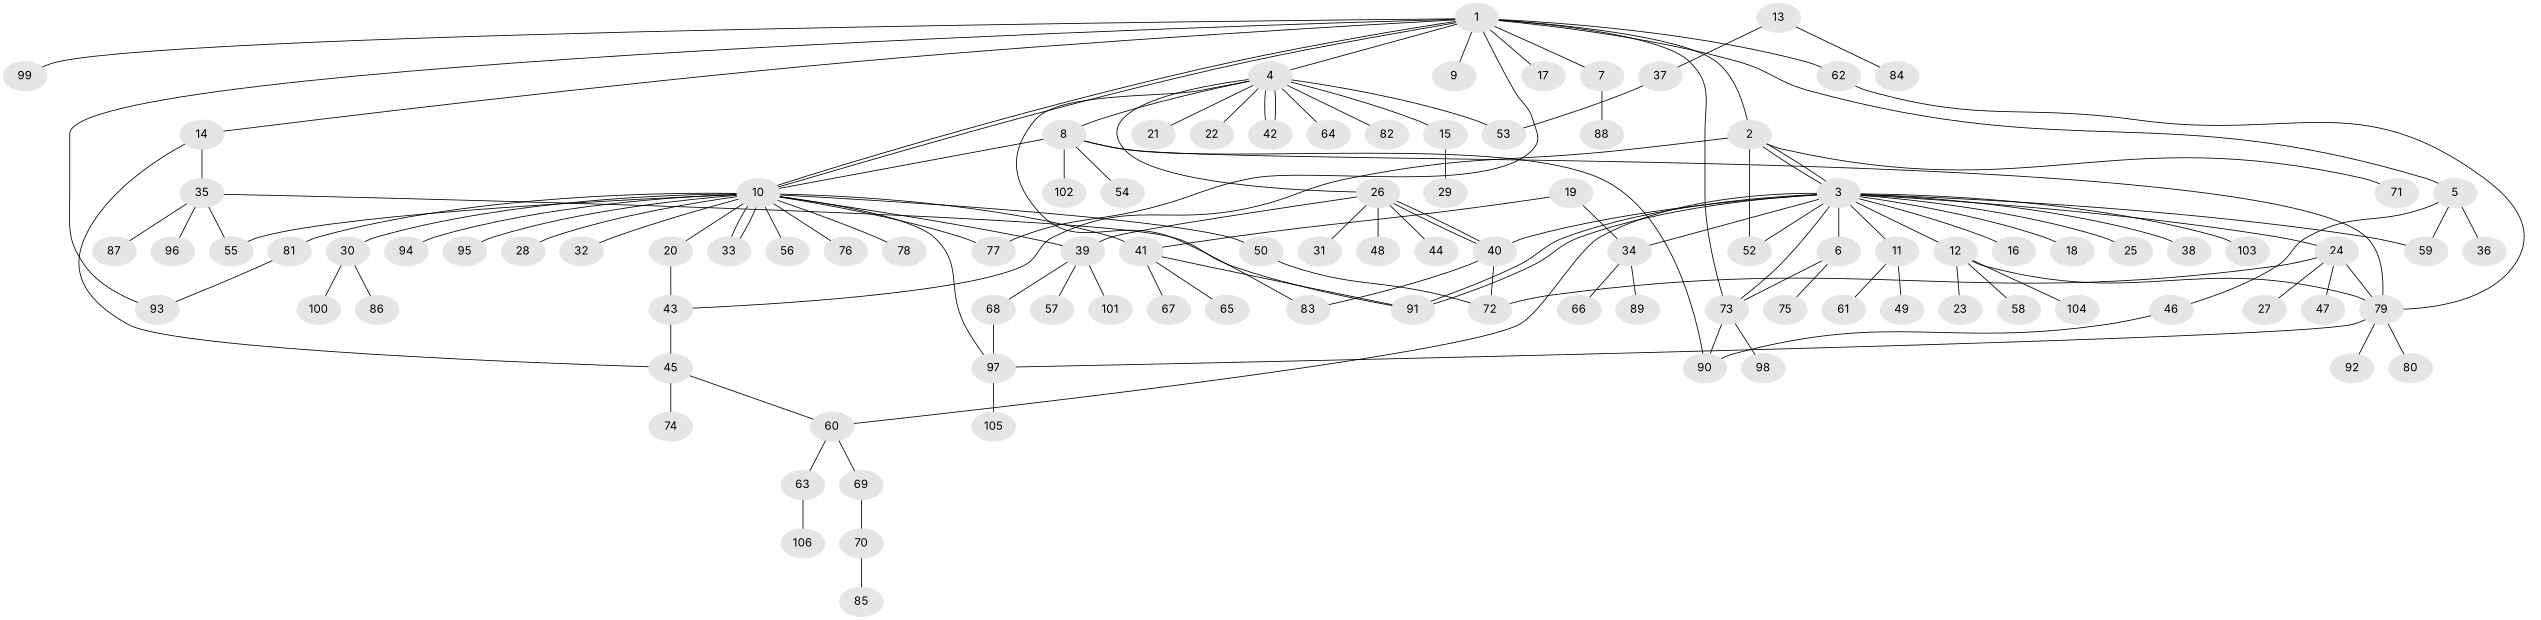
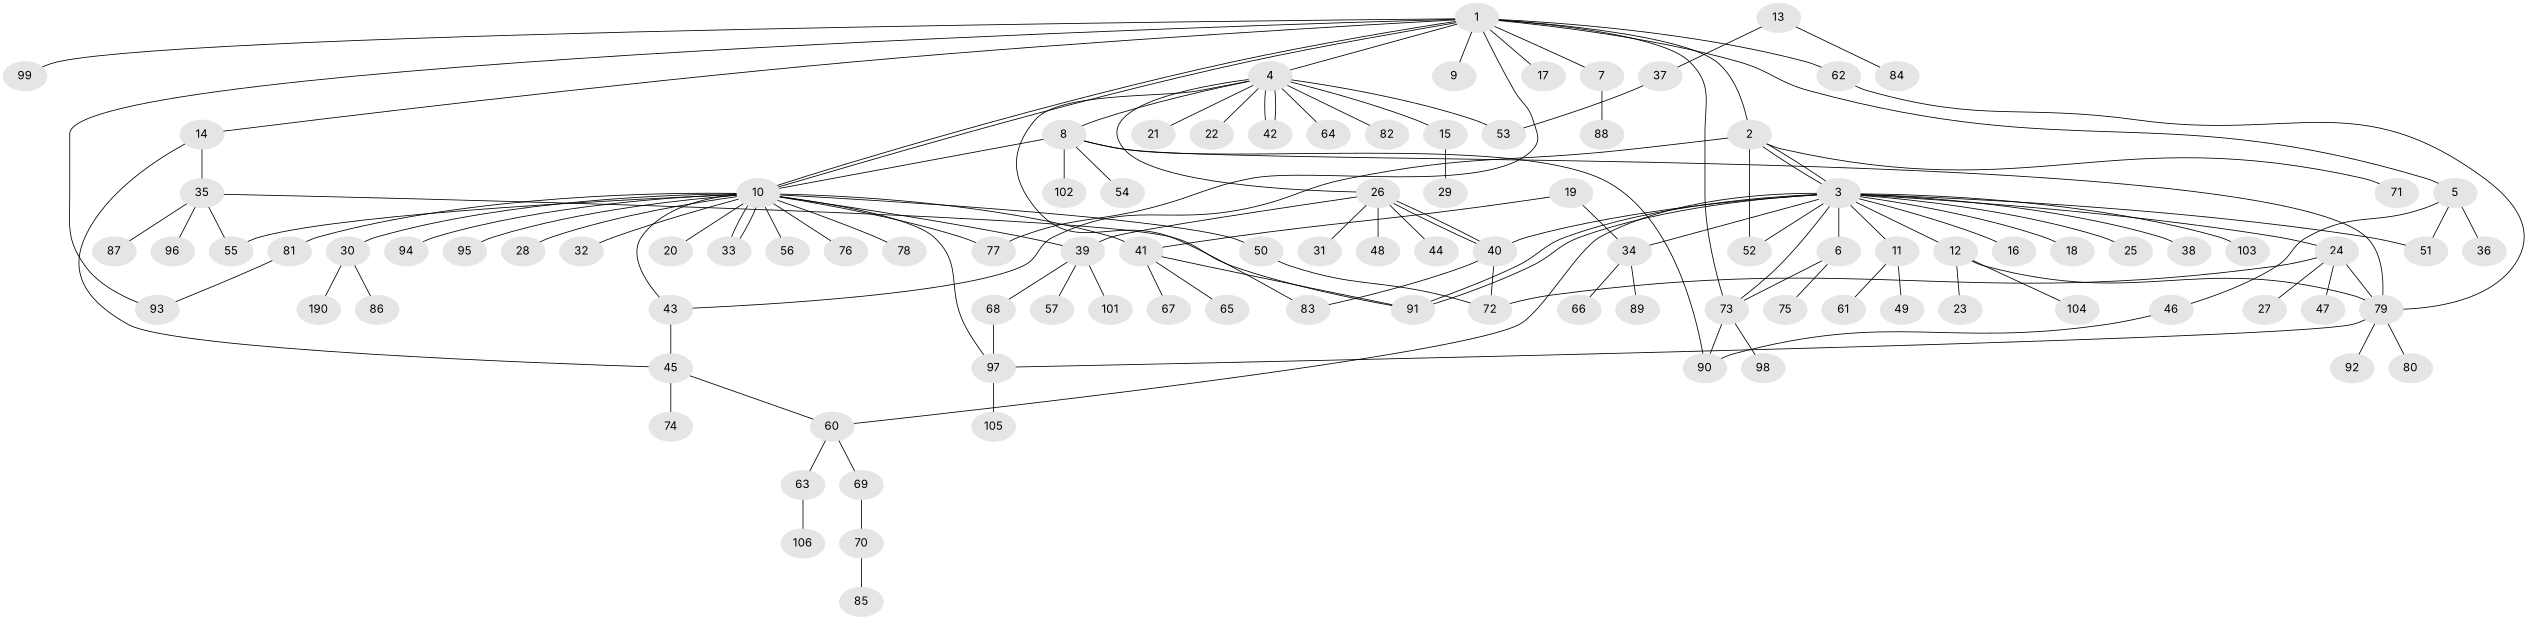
node "59": label "59" -> "51"
edge "20" -- "43": now "10" -- "43"
node "100": label "100" -> "190"
node "58": removed
